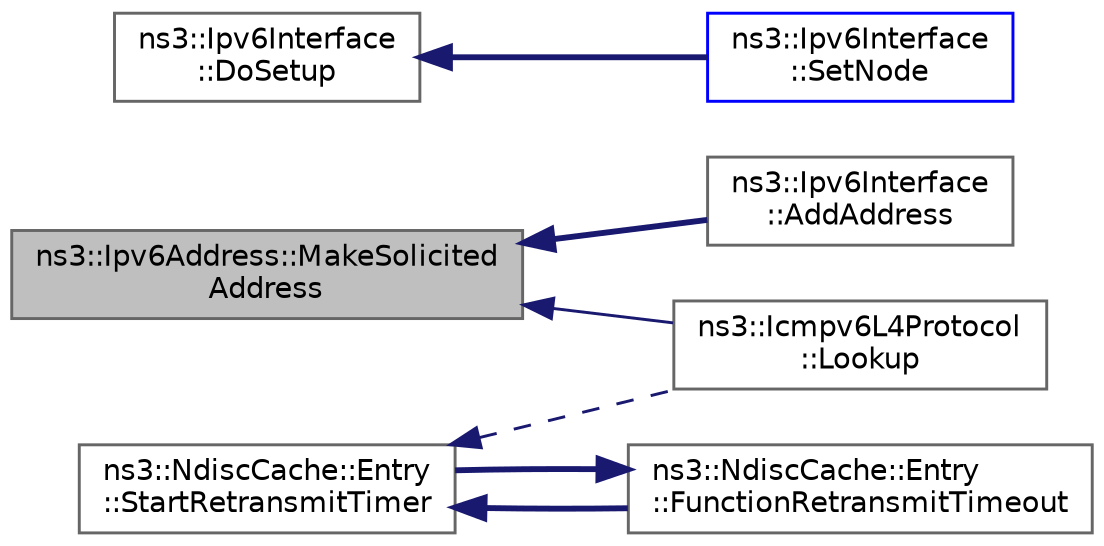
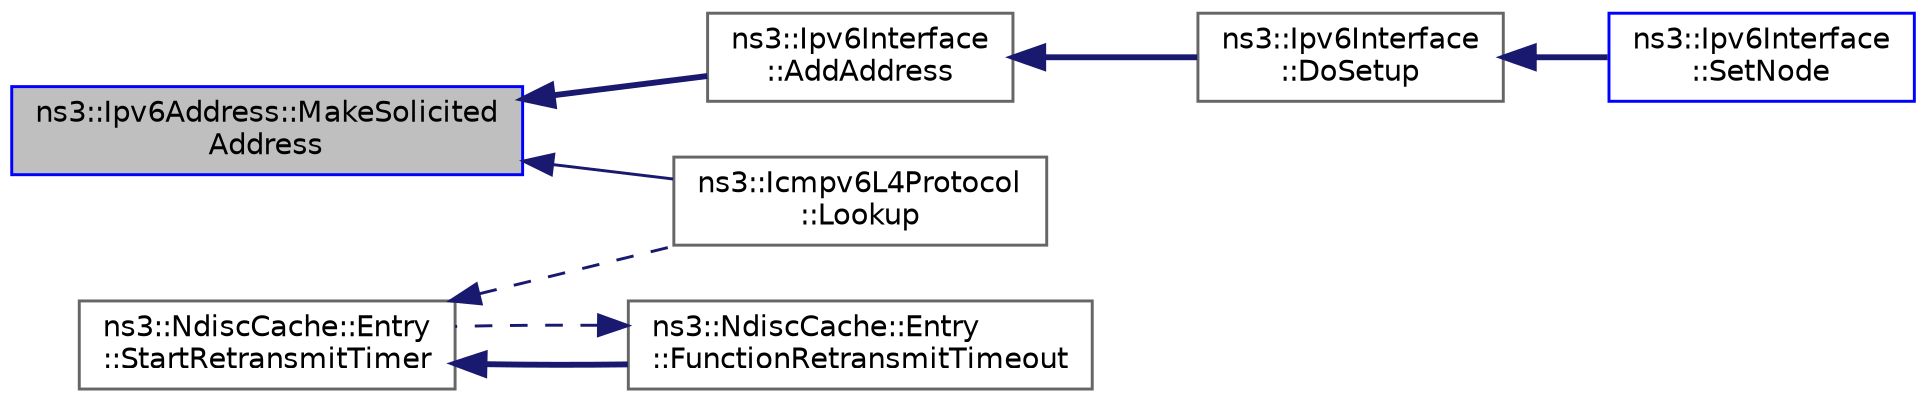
edge "ns3::Ipv6Interface ::DoSetup" -> "ns3::Ipv6Interface ::AddAddress": added
node "ns3::Ipv6Address::MakeSolicited Address": color gray40 -> blue
edge "ns3::NdiscCache::Entry ::StartRetransmitTimer" -> "ns3::NdiscCache::Entry ::FunctionRetransmitTimeout": style bold -> dashed
